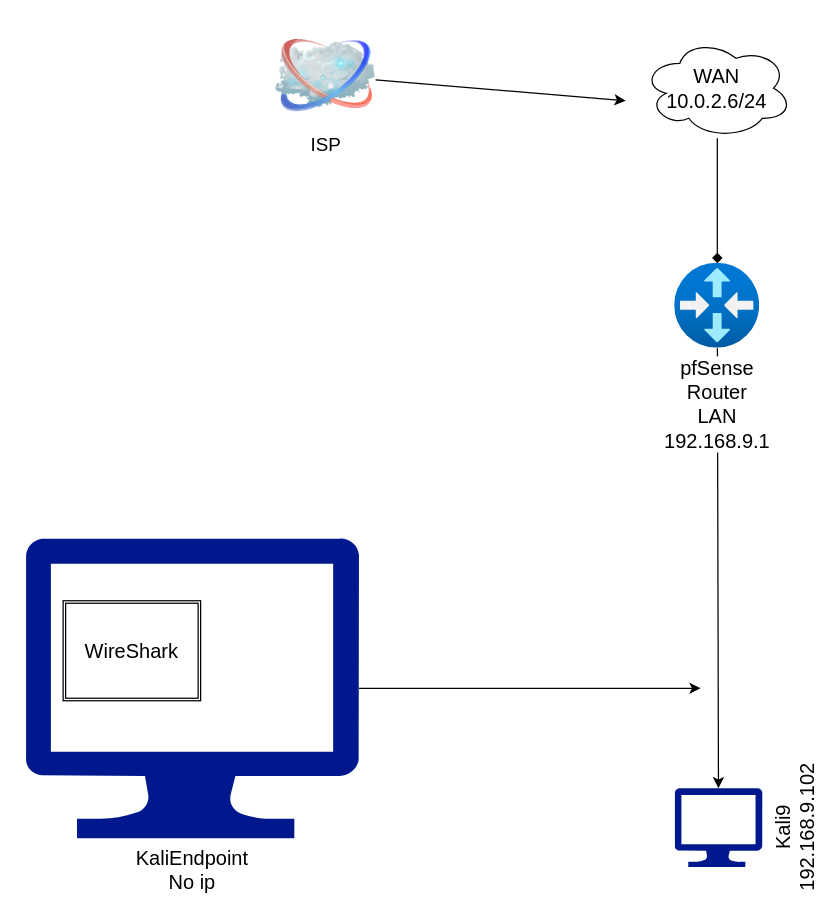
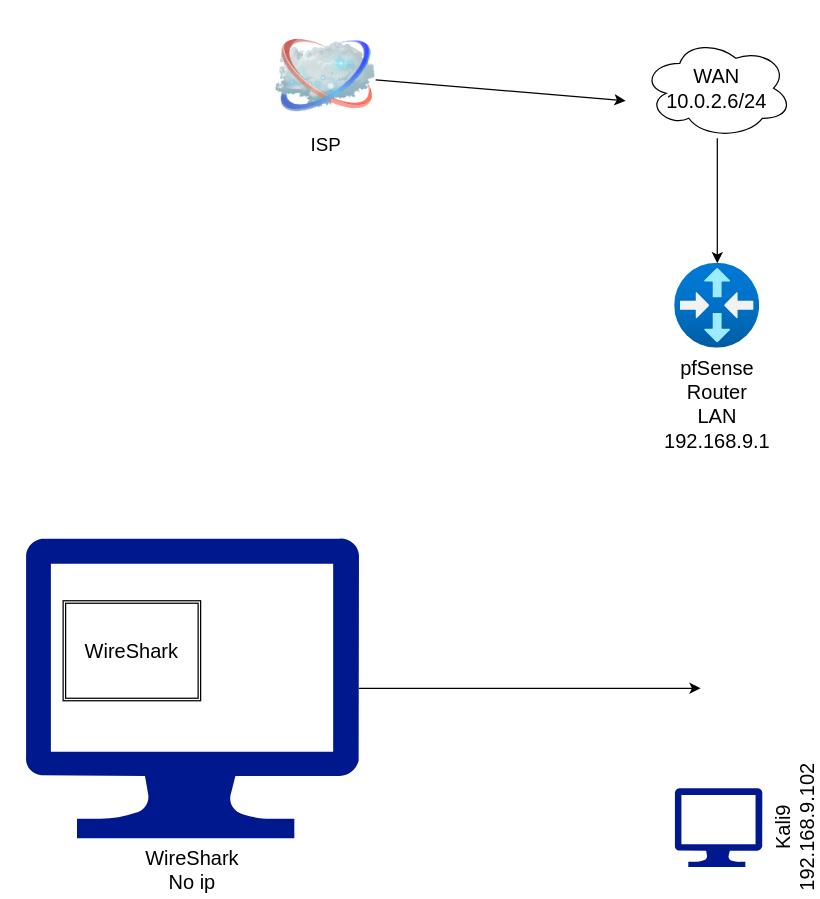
edge "WAN 10.0.2.6/24" -> "pfSense Router LAN 192.168.9.1": arrowhead diamond -> classic
edge "pfSense Router LAN 192.168.9.1" -> "Kali9 192.168.9.102": removed
node "KaliEndpoint No ip": label "KaliEndpoint No ip" -> "WireShark No ip"
